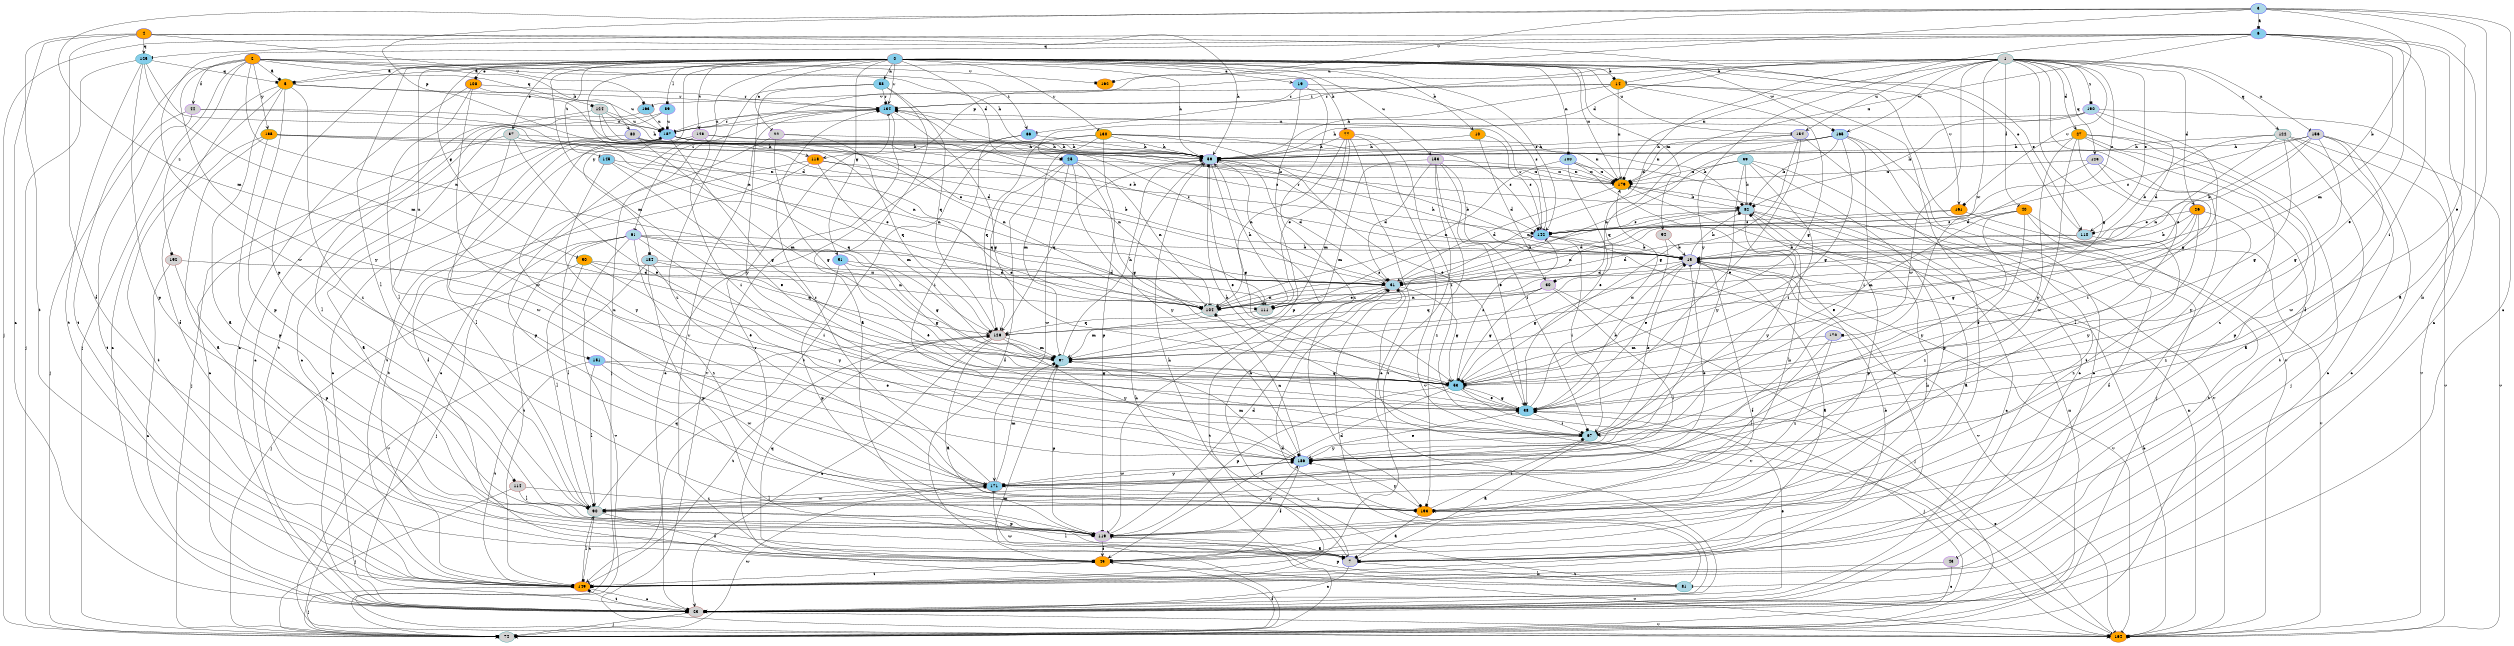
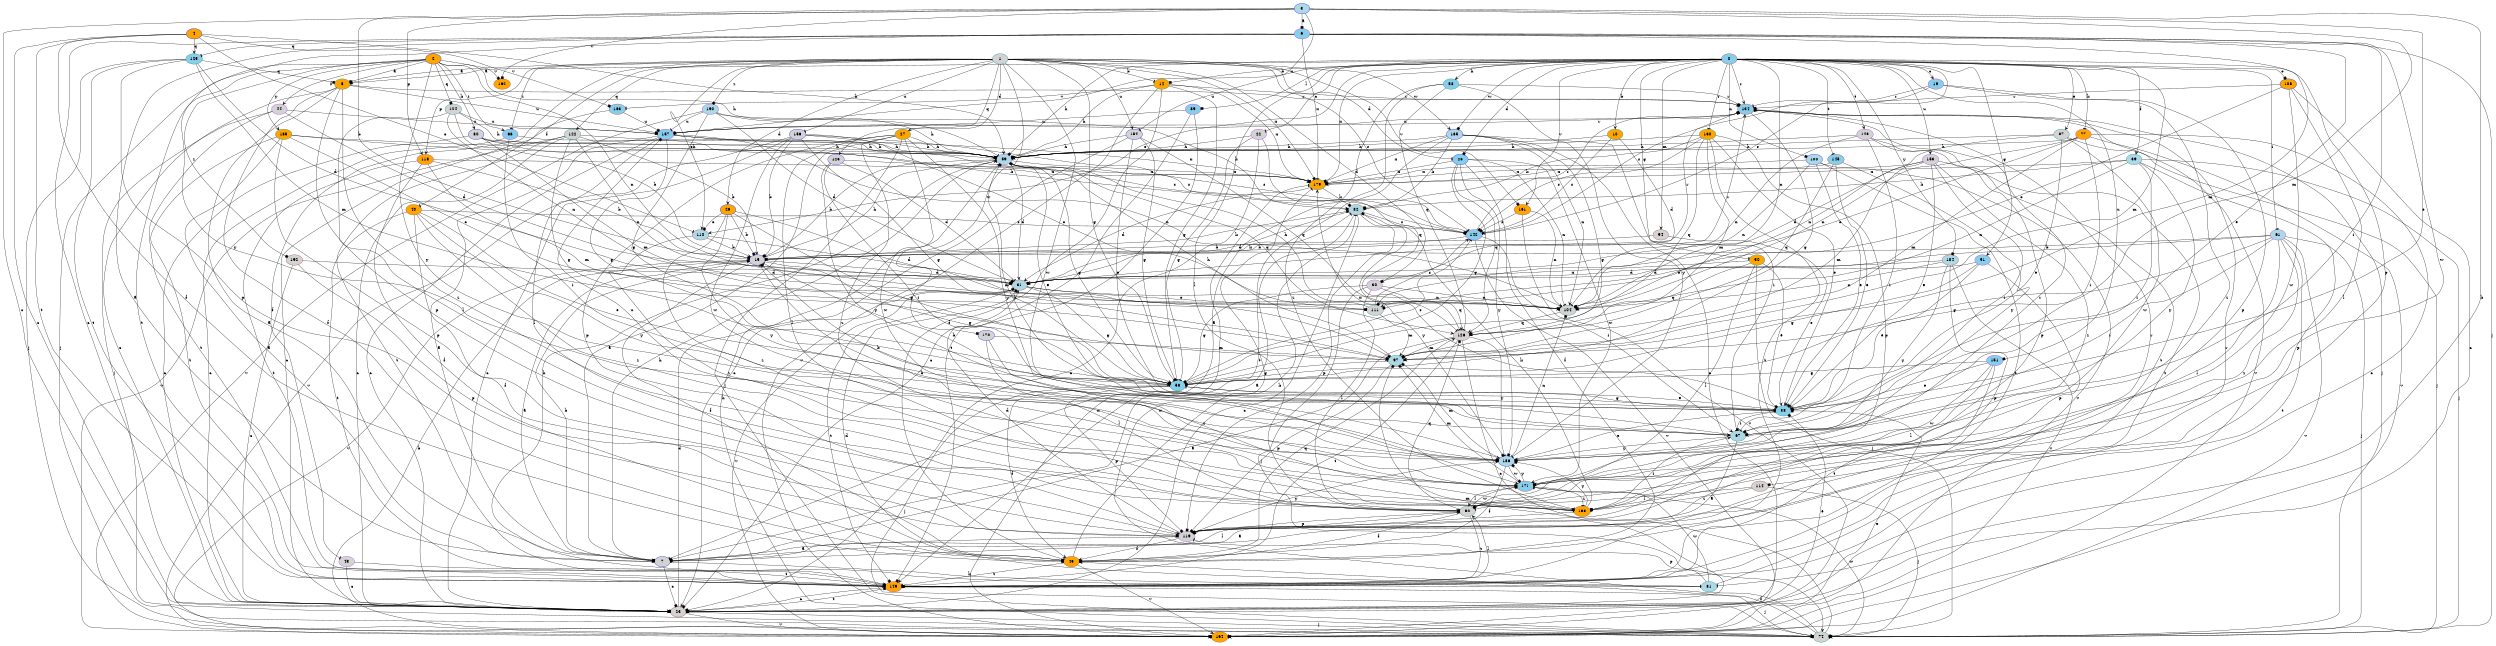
edge "0" -> "39": added, label "f"
edge "193" -> "67": arrowhead box -> vee
